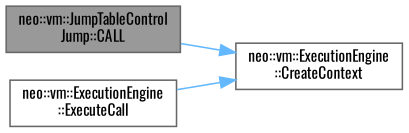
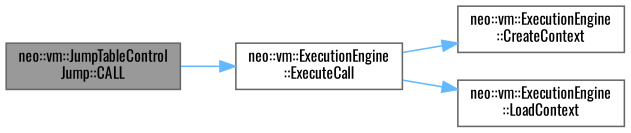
edge "neo::vm::JumpTableControl Jump::CALL" -> "neo::vm::ExecutionEngine ::CreateContext": now "neo::vm::JumpTableControl Jump::CALL" -> "neo::vm::ExecutionEngine ::ExecuteCall"
node "neo::vm::ExecutionEngine ::LoadContext": added
